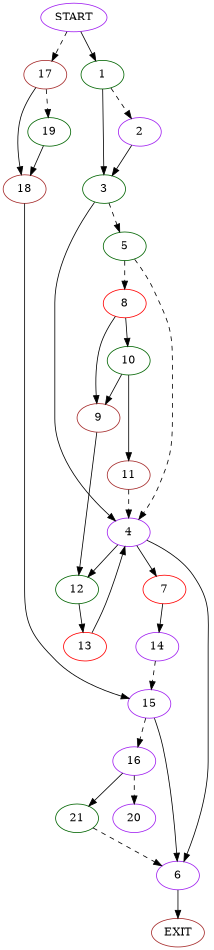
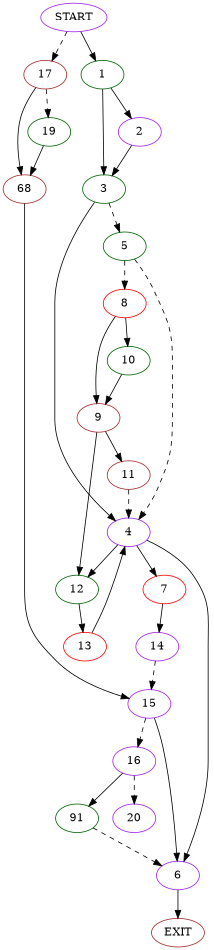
edge "1" -> "2": style dashed -> solid
node "18": label "18" -> "68"
edge "10" -> "11": now "9" -> "11"
node "21": label "21" -> "91"
